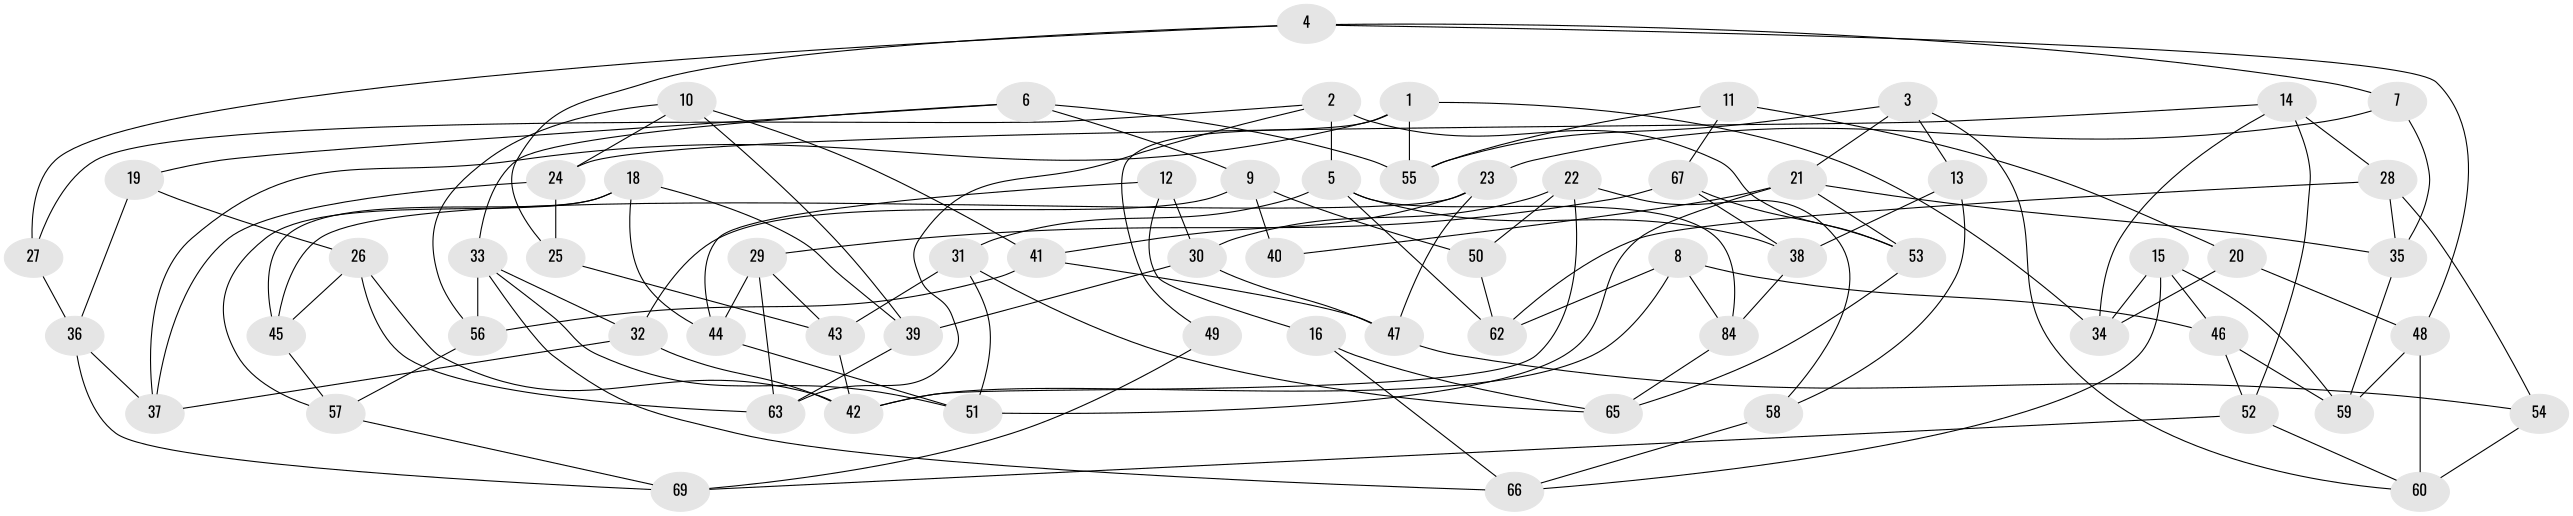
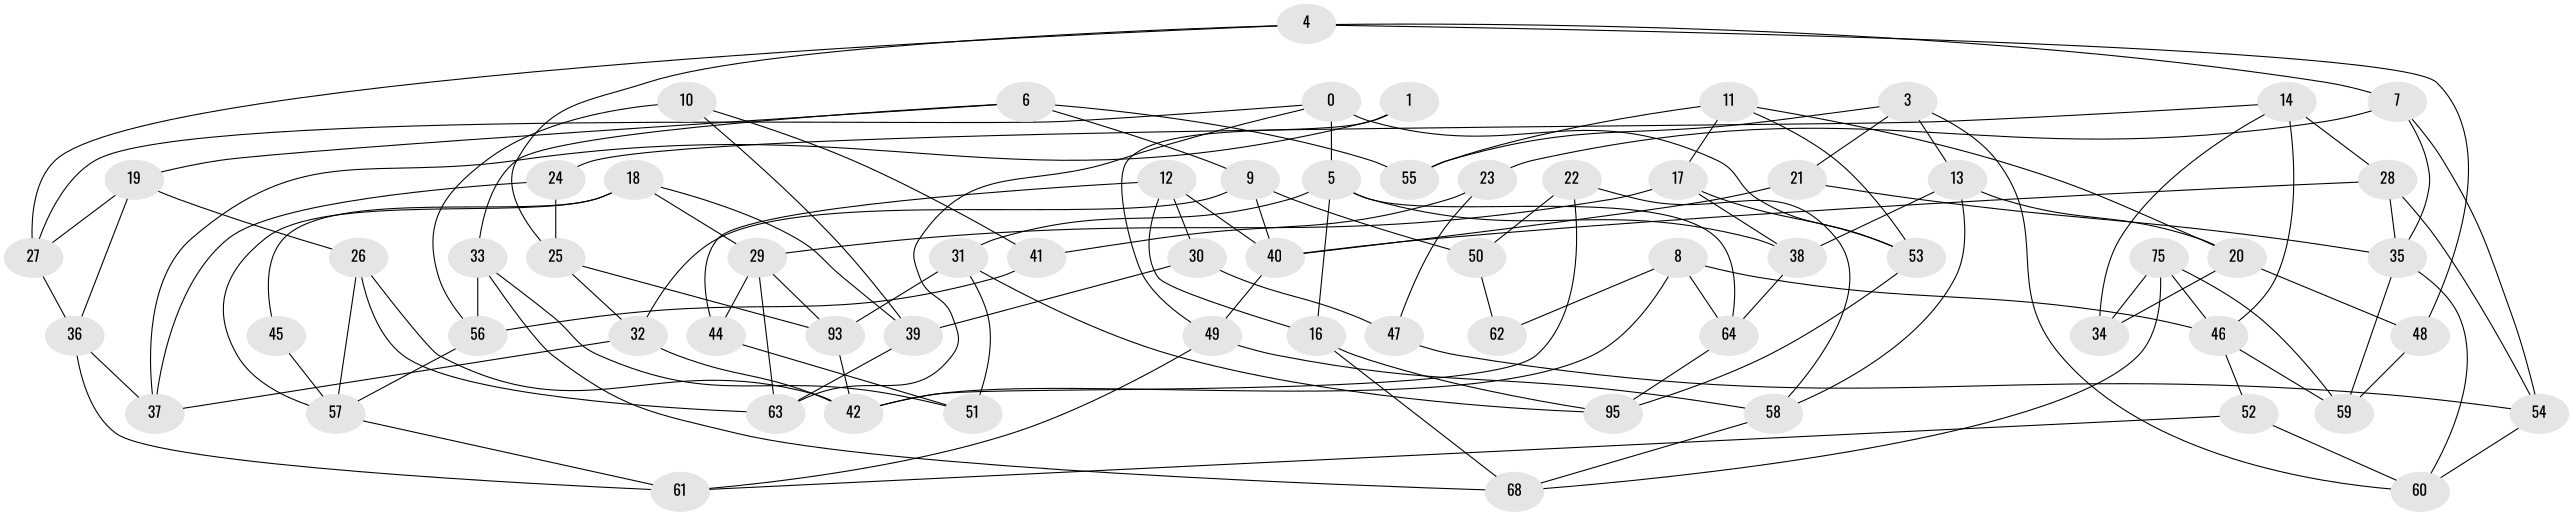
node "2": label "2" -> "0"
edge "10" -- "24": removed
edge "1" -- "55": removed
edge "1" -- "34": removed
node "67": label "67" -> "17"
edge "23" -- "45": removed
edge "28" -- "62": now "28" -- "40"
edge "22" -- "30": removed
edge "13" -- "20": added
edge "19" -- "27": added
edge "21" -- "53": now "11" -- "53"
edge "12" -- "40": added
edge "7" -- "54": added
edge "5" -- "62": now "5" -- "16"
node "15": label "15" -> "75"
edge "14" -- "52": now "14" -- "46"
edge "18" -- "44": now "18" -- "29"
edge "41" -- "47": removed
edge "26" -- "45": now "26" -- "57"
edge "33" -- "32": now "25" -- "32"
edge "40" -- "49": added
node "43": label "43" -> "93"
node "84": label "84" -> "64"
edge "49" -- "58": added
edge "21" -- "51": removed
node "65": label "65" -> "95"
edge "48" -- "60": now "35" -- "60"
node "69": label "69" -> "61"
node "66": label "66" -> "68"
